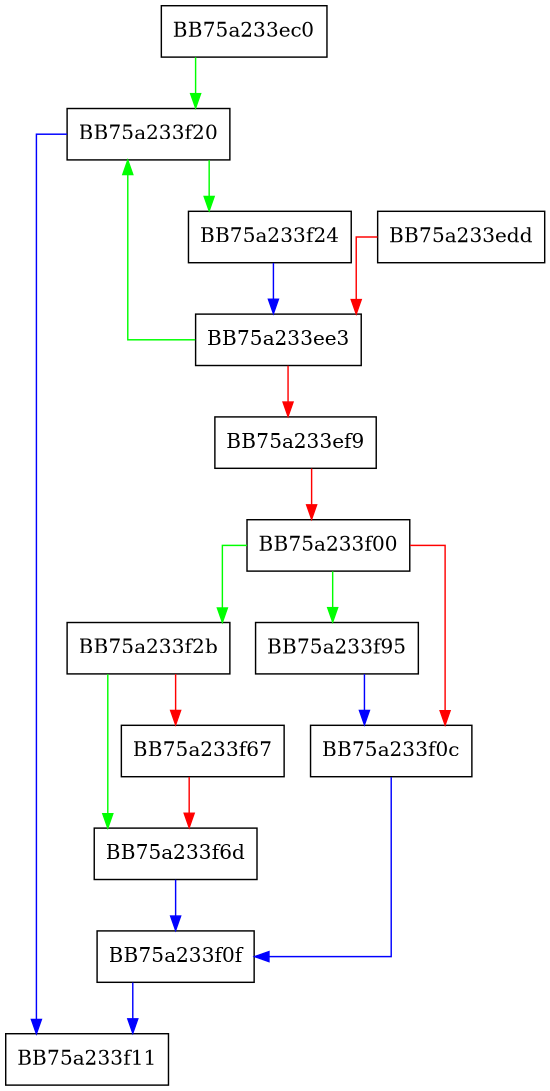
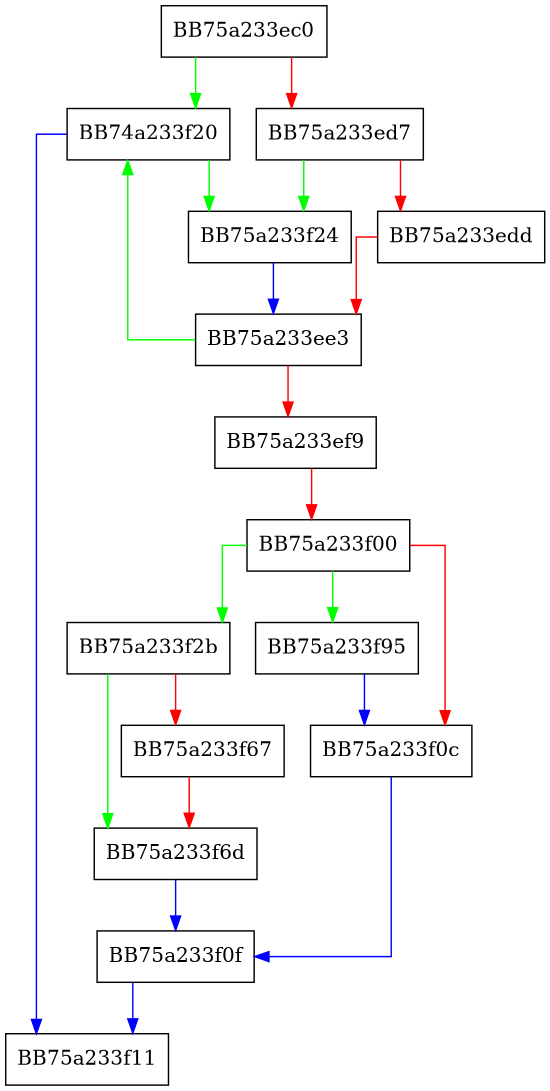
node "BB75a233f20": label "BB75a233f20" -> "BB74a233f20"
node "BB75a233ed7": added
